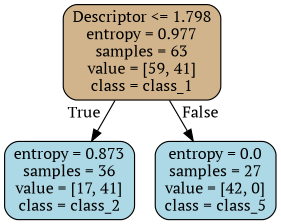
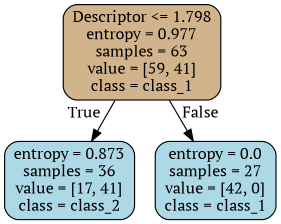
node "entropy = 0.0 samples = 27 value = [42, 0] class = class_5": label "entropy = 0.0 samples = 27 value = [42, 0] class = class_5" -> "entropy = 0.0 samples = 27 value = [42, 0] class = class_1"
